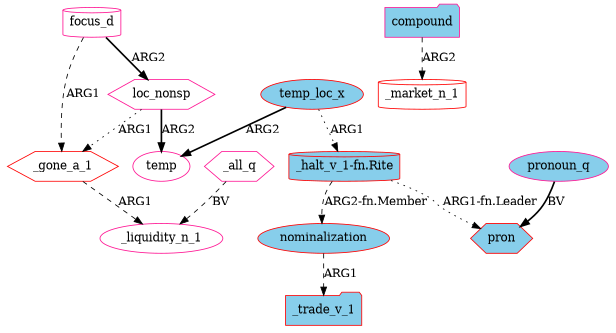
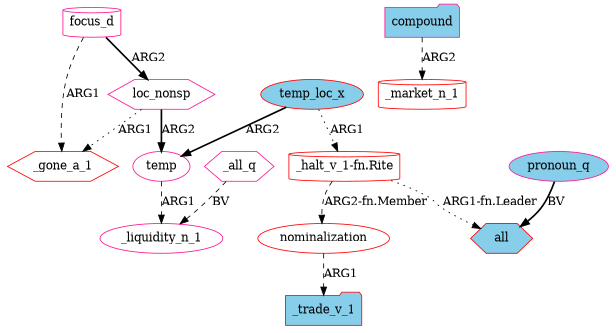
node "_halt_v_1-fn.Rite": fillcolor skyblue -> white
edge "_gone_a_1" -> "_liquidity_n_1": now "temp" -> "_liquidity_n_1"
node "nominalization": fillcolor skyblue -> white
node "pron": label "pron" -> "all"
